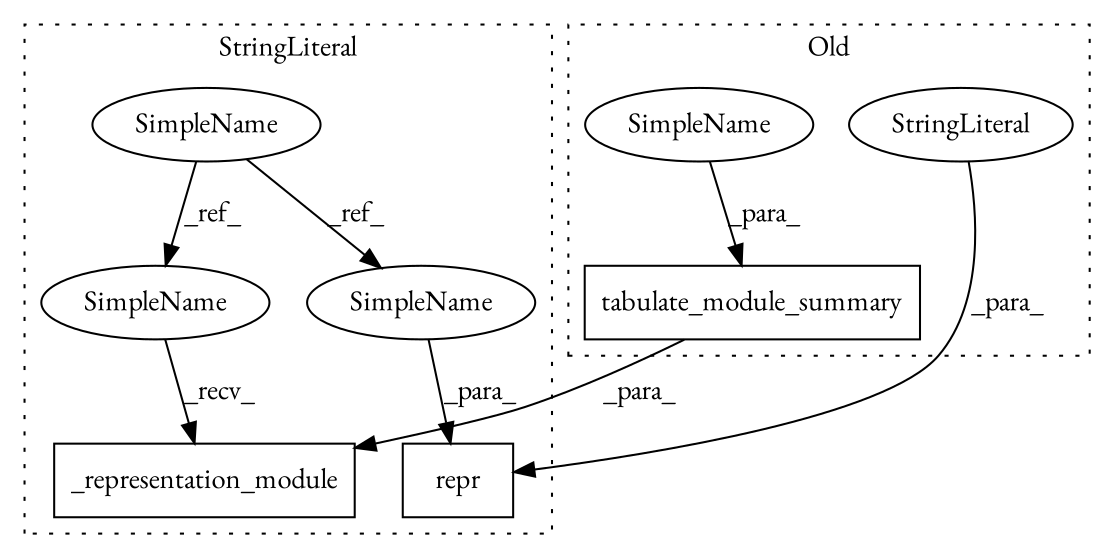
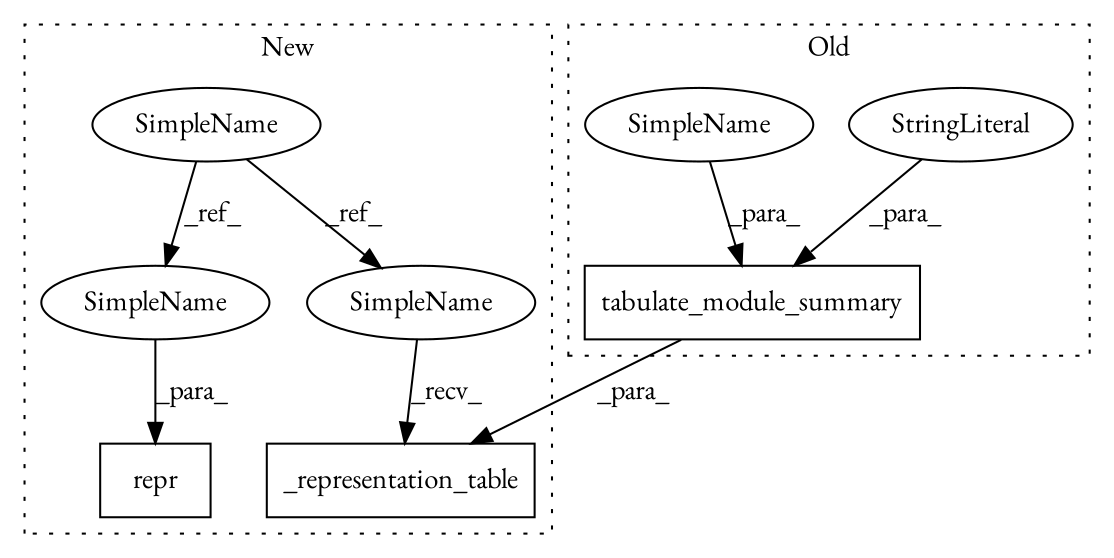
cluster "StringLiteral": label "StringLiteral" -> "New"
edge "StringLiteral" -> "repr": now "StringLiteral" -> "tabulate_module_summary"
node "_representation_module": label "_representation_module" -> "_representation_table"
